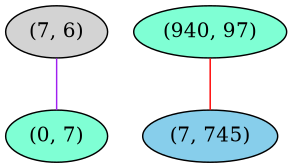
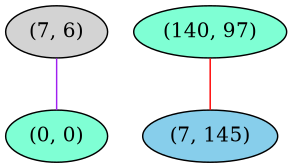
node "(940, 97)": label "(940, 97)" -> "(140, 97)"
node "(0, 7)": label "(0, 7)" -> "(0, 0)"
node "(7, 745)": label "(7, 745)" -> "(7, 145)"
